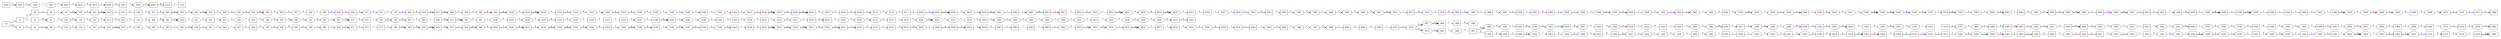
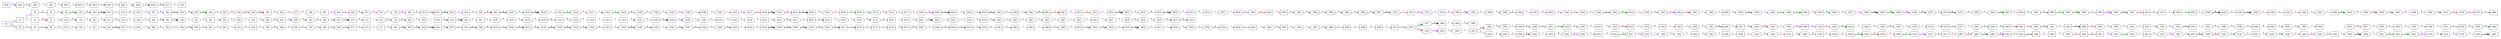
edge "S373" -> "S376": added, label "V"
node "S451": removed
